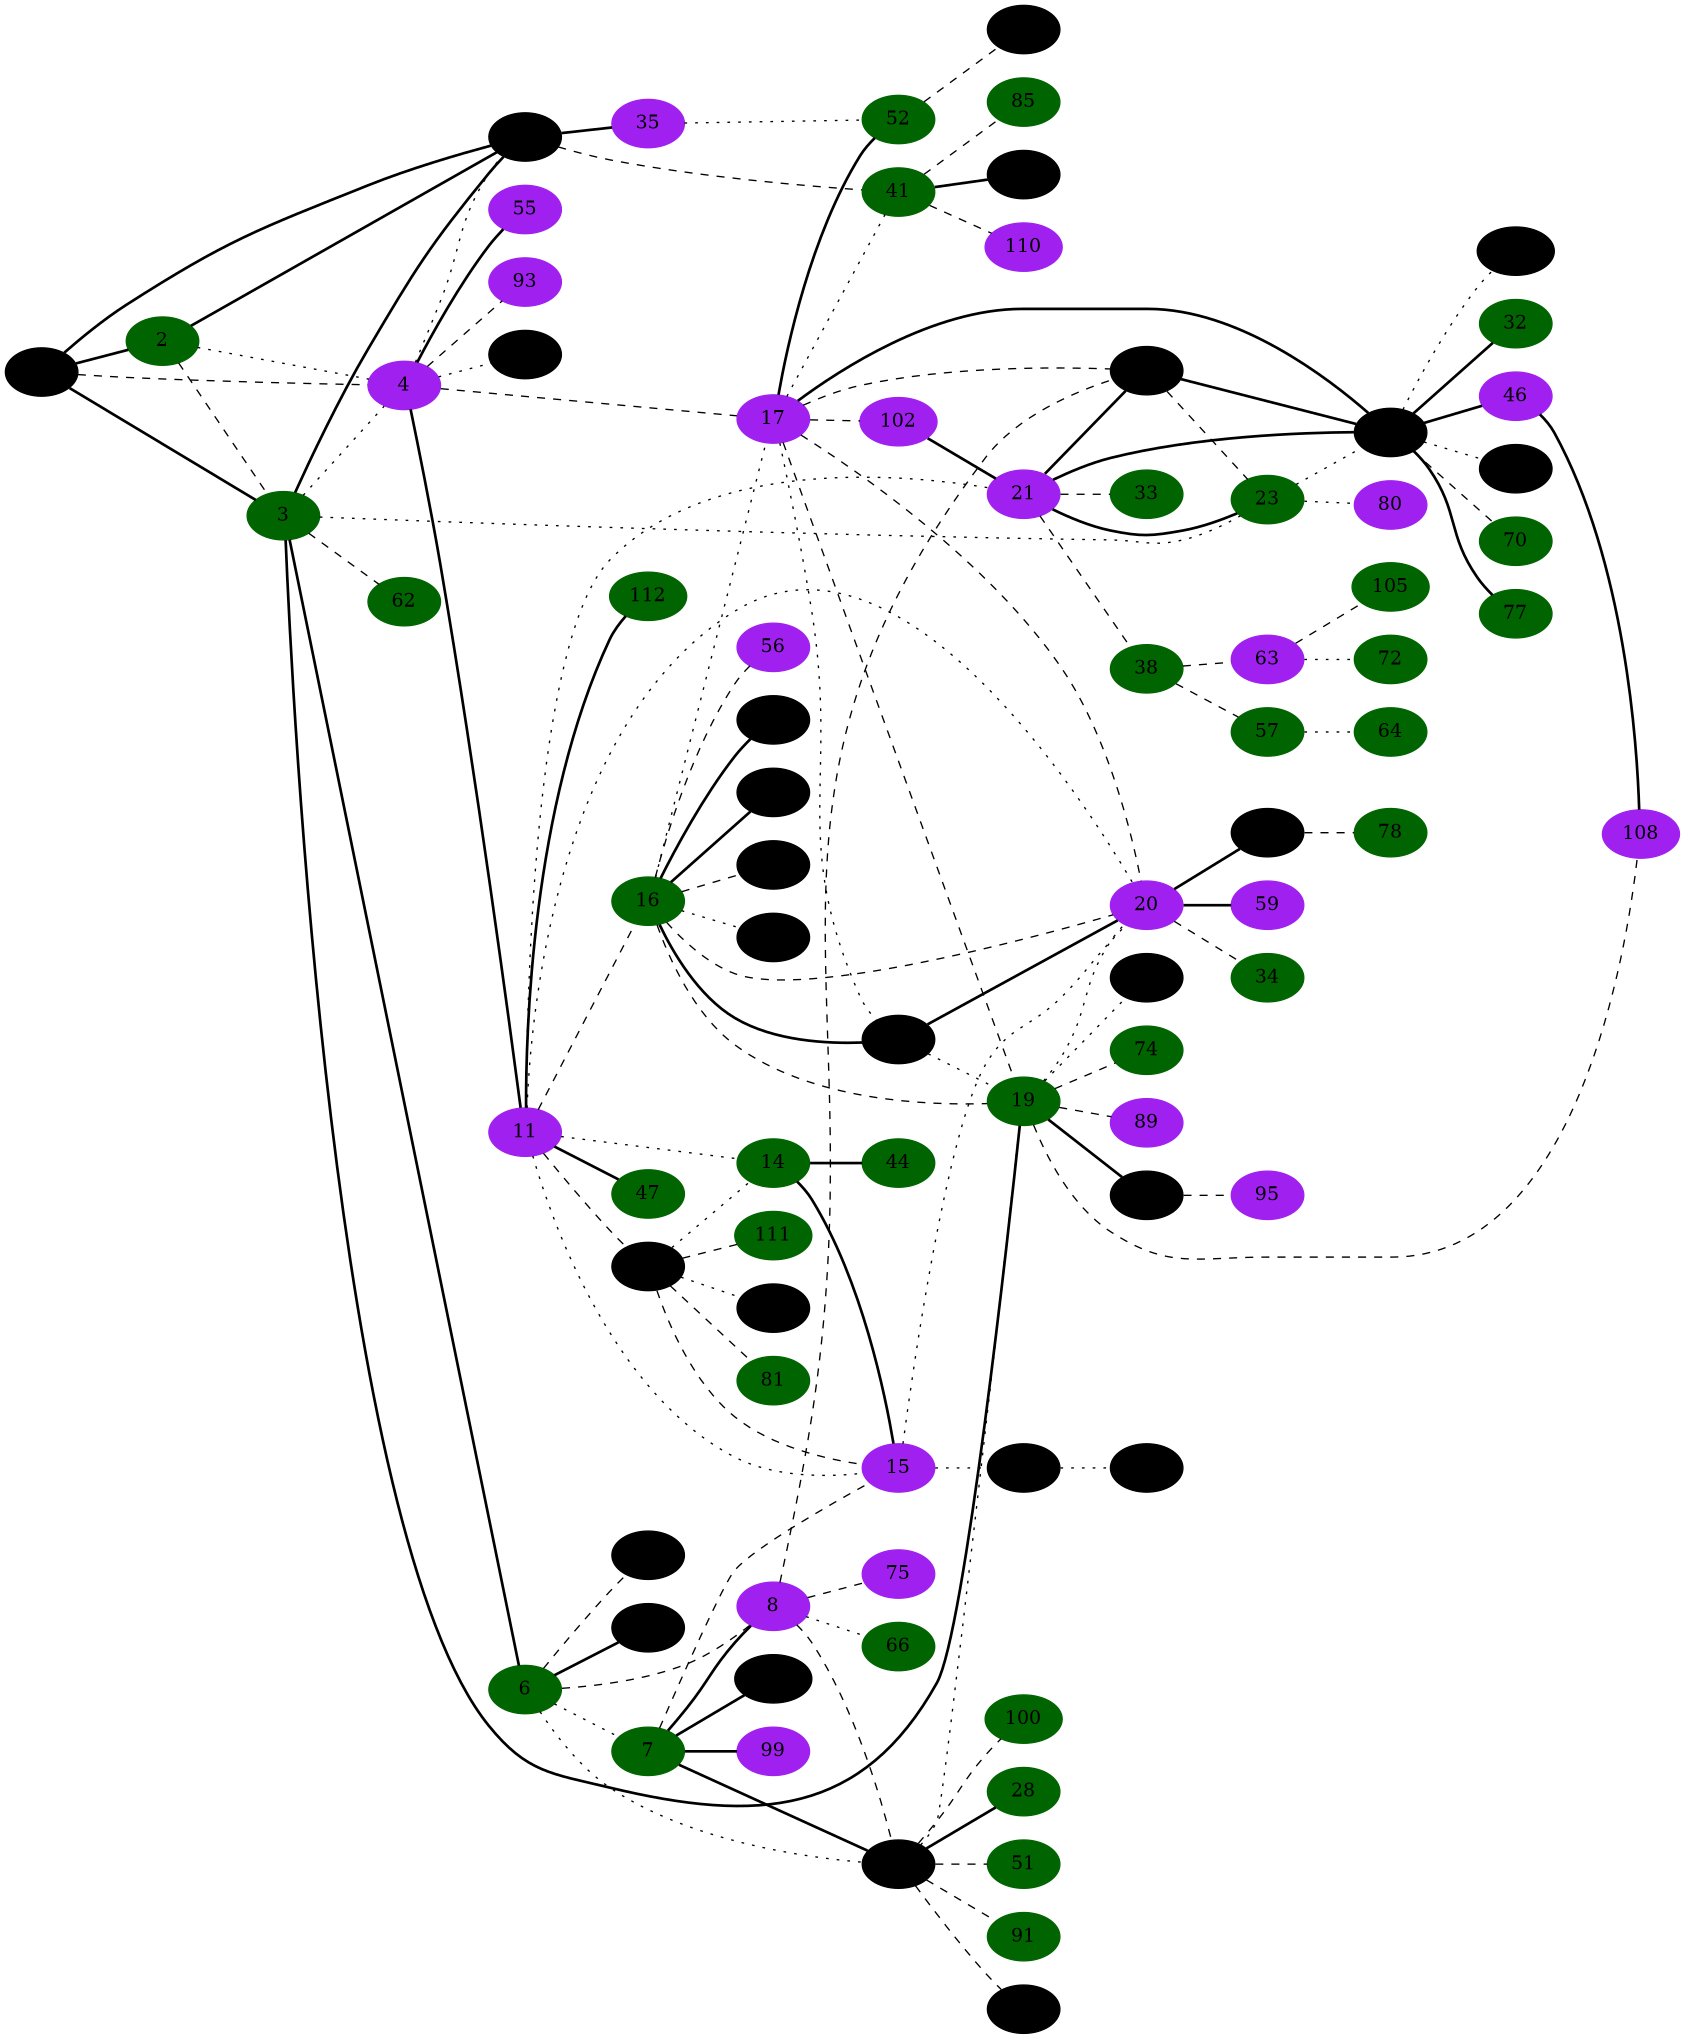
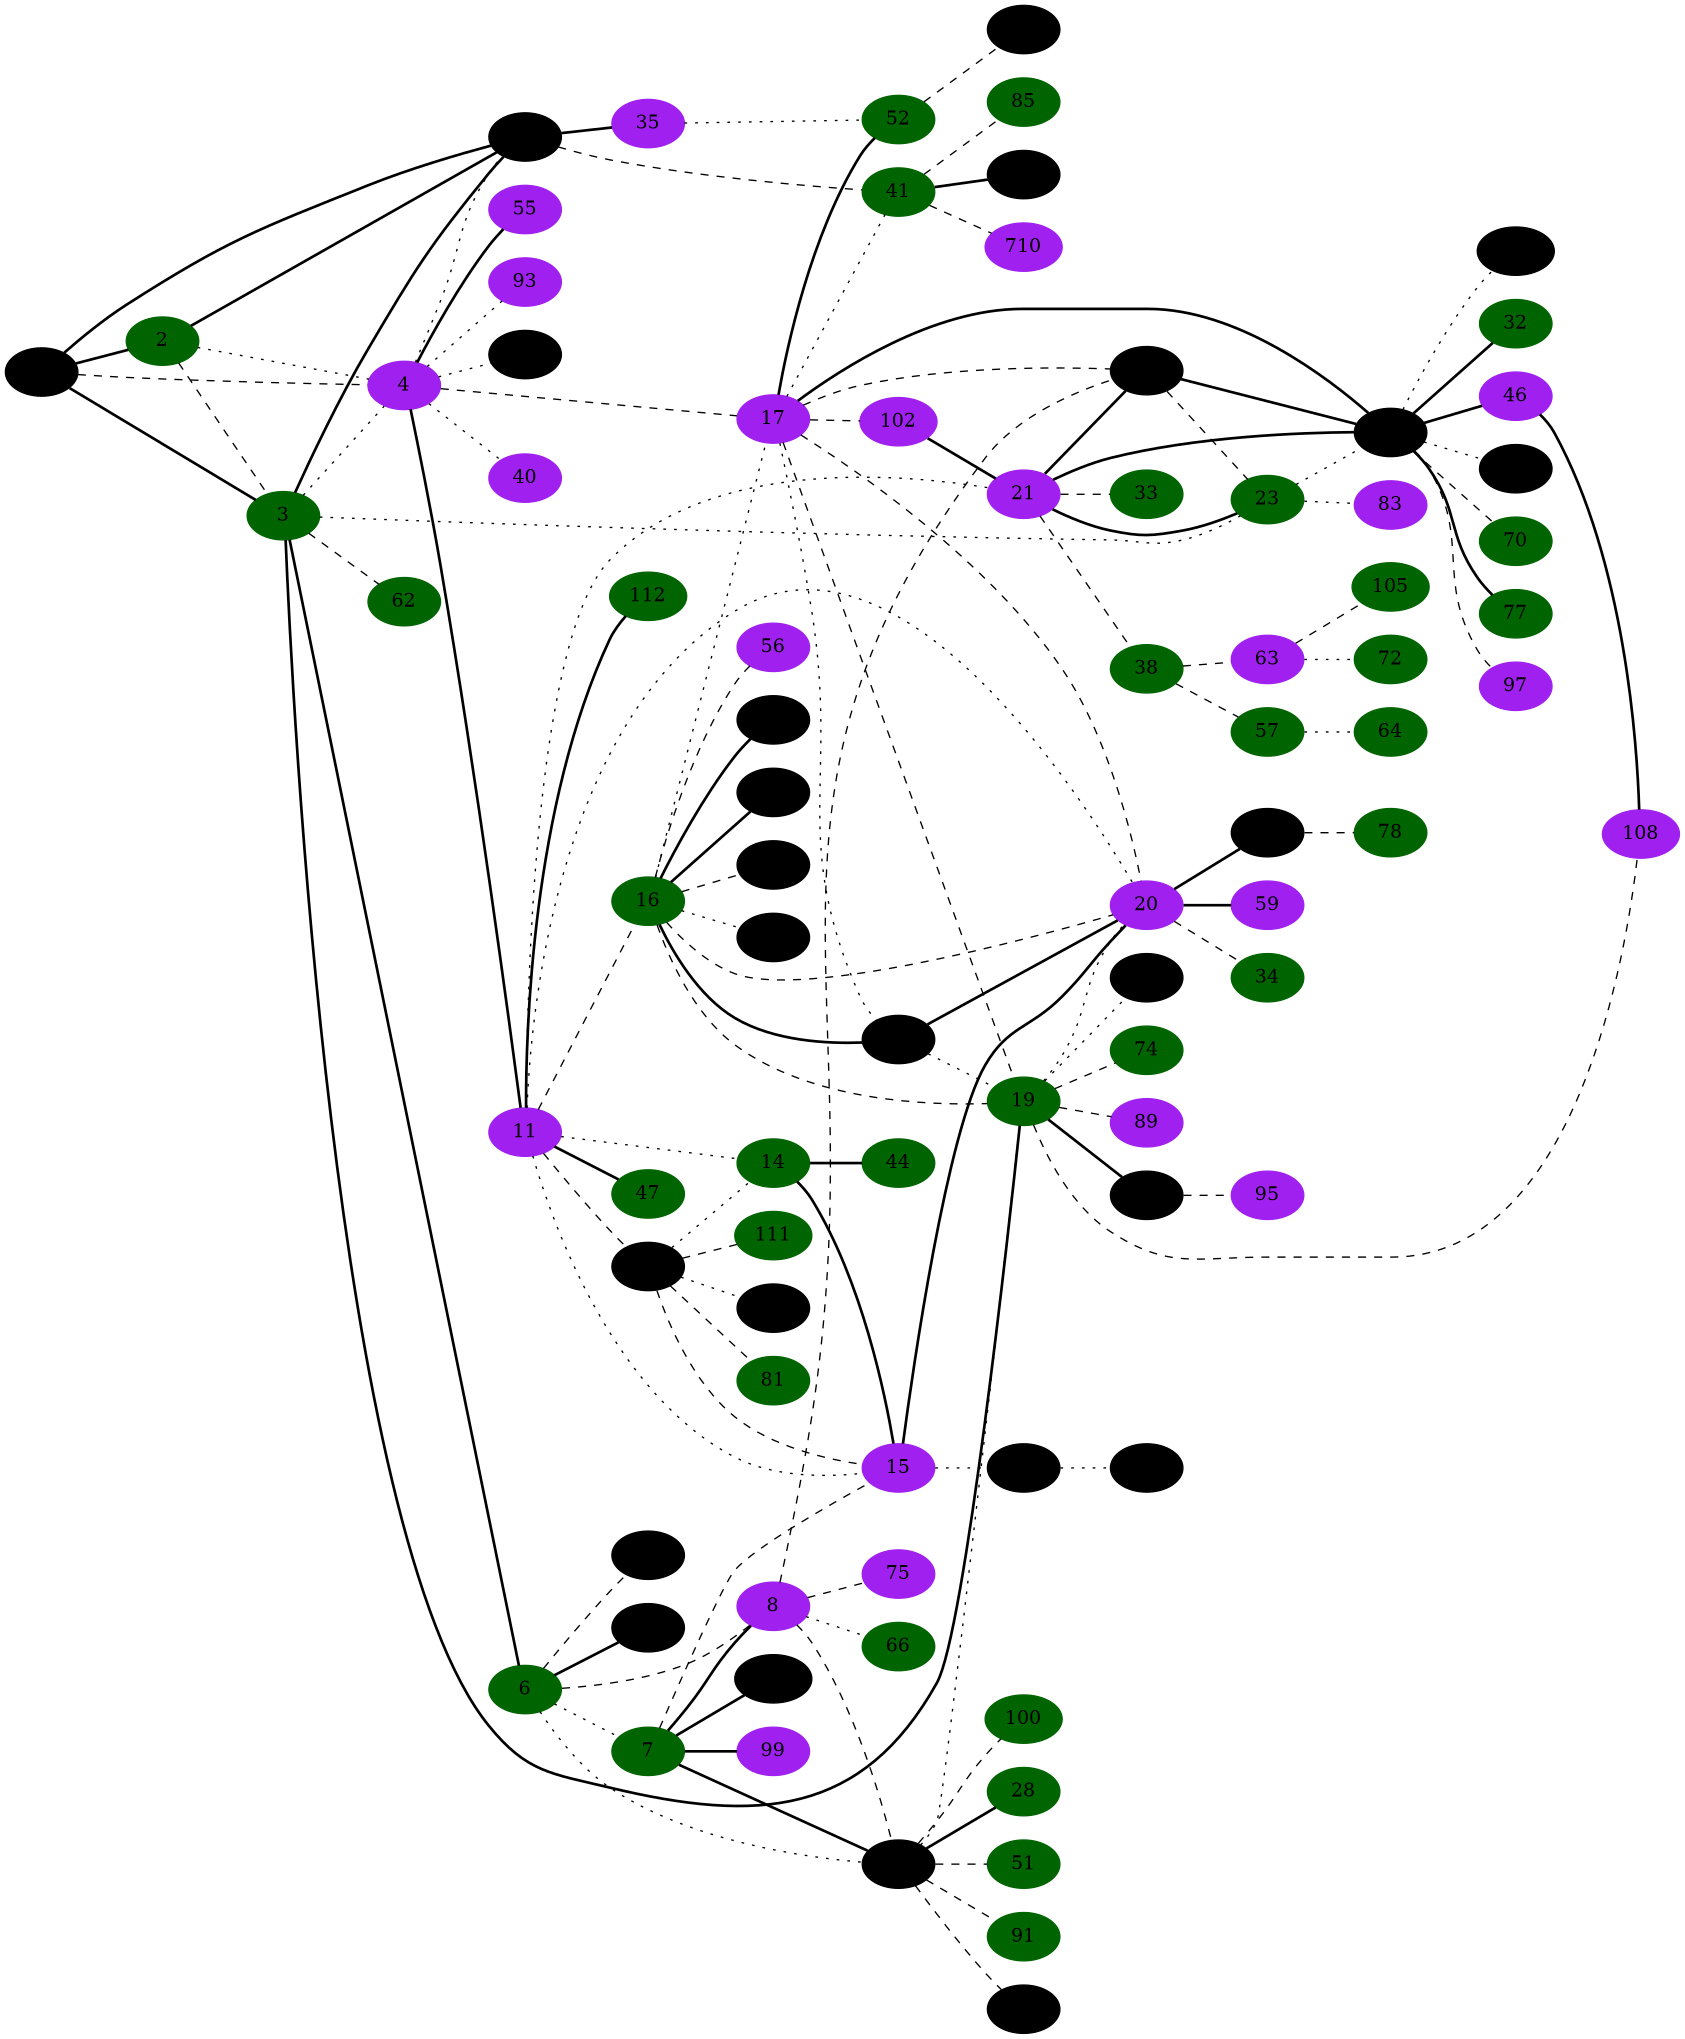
node "110": label "110" -> "710"
edge "93" -- "4": style dashed -> dotted
node "40": added
node "80": label "80" -> "83"
node "97": added
edge "20" -- "15": style dotted -> bold
